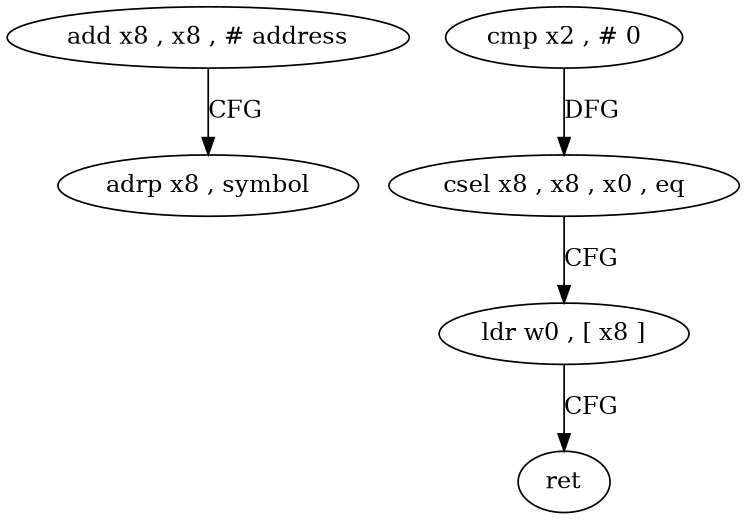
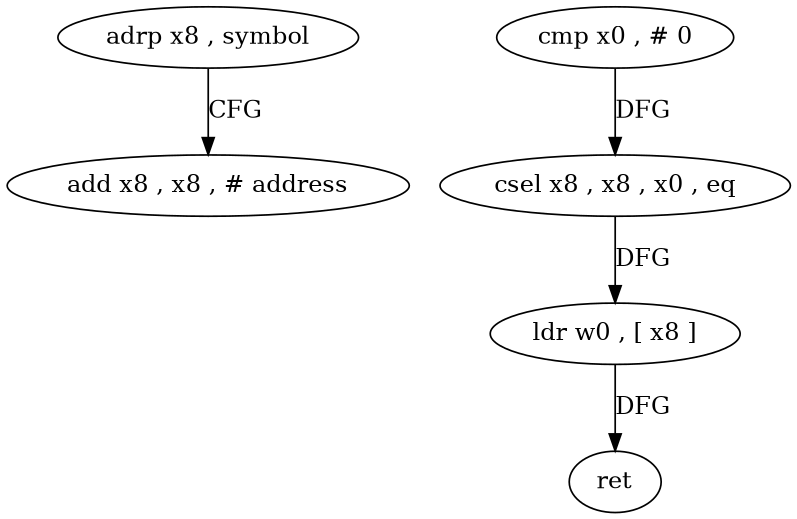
node "cmp x2 , # 0": label "cmp x2 , # 0" -> "cmp x0 , # 0"
edge "add x8 , x8 , # address" -> "adrp x8 , symbol": reversed
edge "csel x8 , x8 , x0 , eq" -> "ldr w0 , [ x8 ]": label "CFG" -> "DFG"
edge "ldr w0 , [ x8 ]" -> "ret": label "CFG" -> "DFG"
